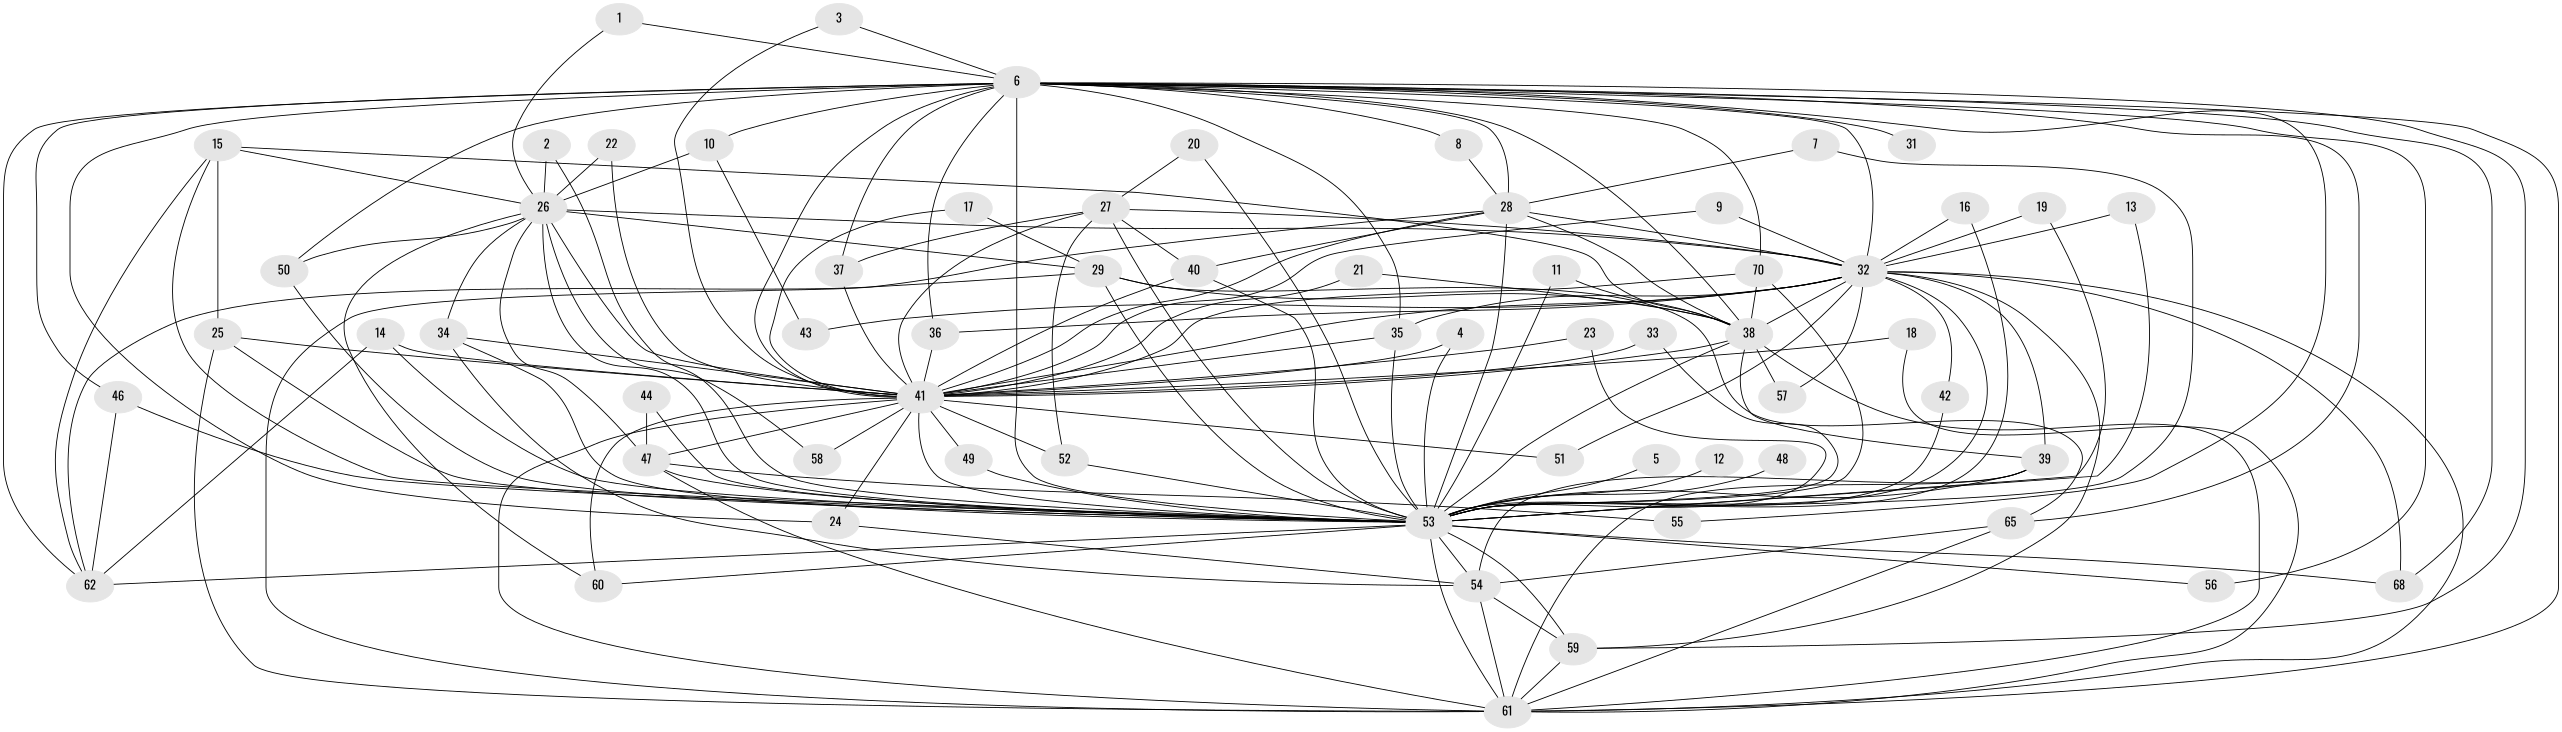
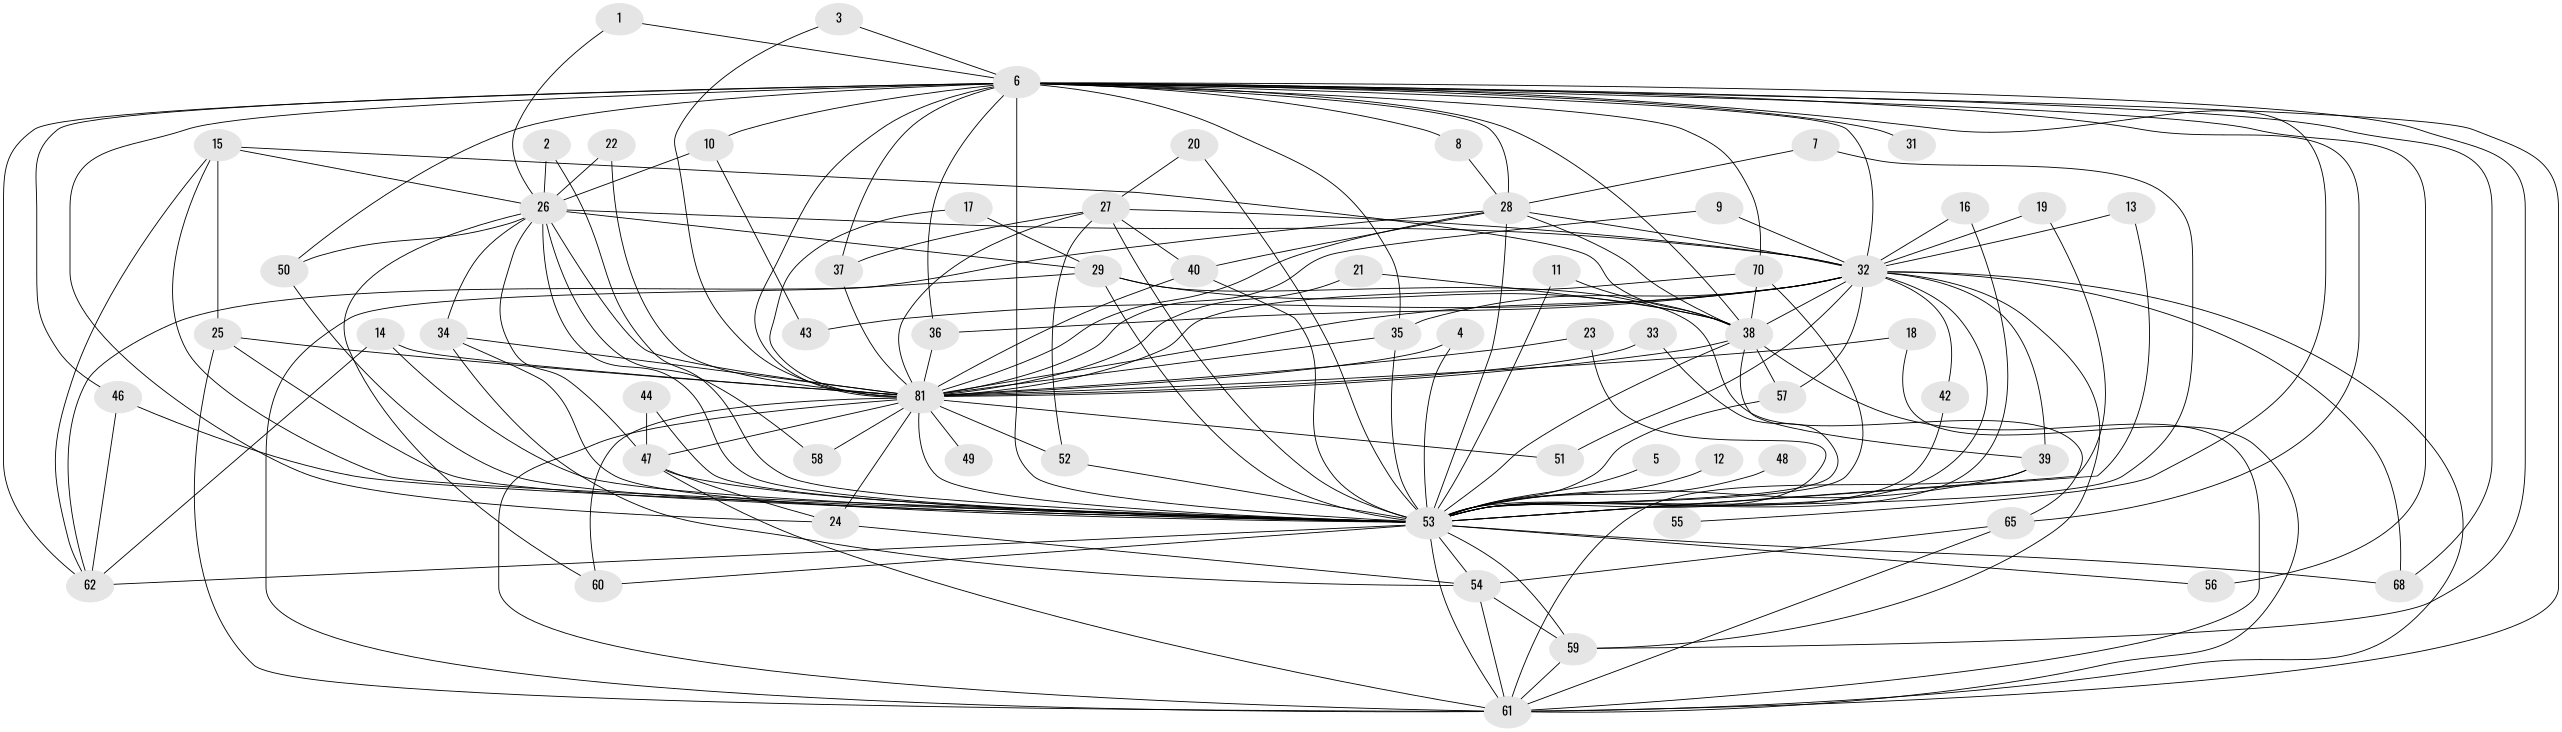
node "41": label "41" -> "81"
edge "39" -- "54": removed
edge "47" -- "55": now "47" -- "24"
edge "49" -- "53": now "57" -- "53"
